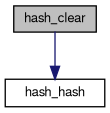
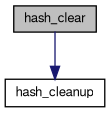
node "hash_hash": label "hash_hash" -> "hash_cleanup"
